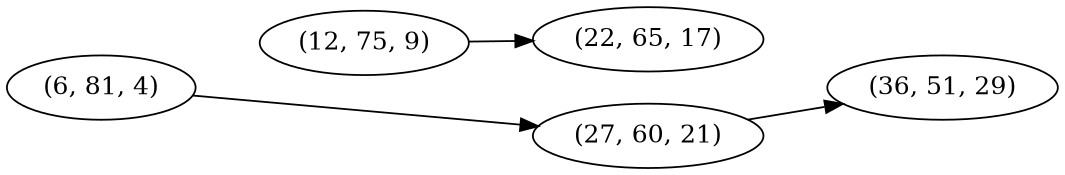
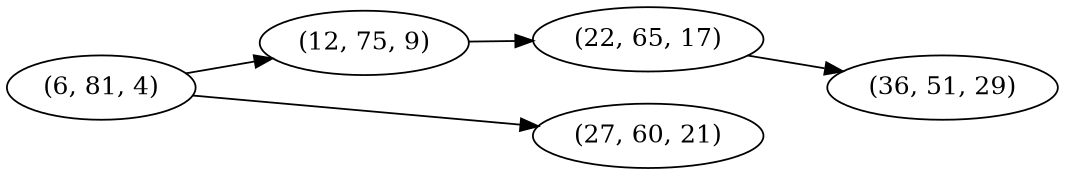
edge "(6, 81, 4)" -> "(12, 75, 9)": added
edge "(27, 60, 21)" -> "(36, 51, 29)": now "(22, 65, 17)" -> "(36, 51, 29)"
